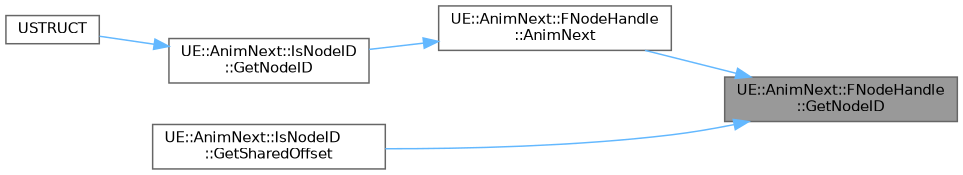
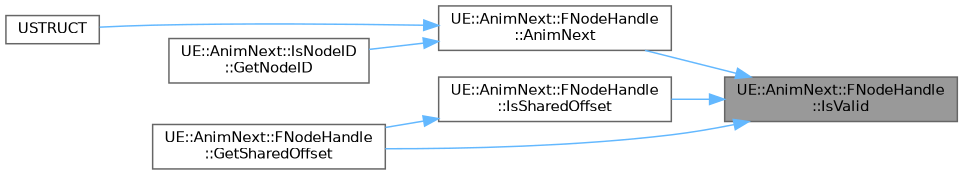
edge "USTRUCT" -> "UE::AnimNext::IsNodeID ::GetNodeID": now "USTRUCT" -> "UE::AnimNext::FNodeHandle ::AnimNext"
node "UE::AnimNext::FNodeHandle ::IsSharedOffset": added
node "UE::AnimNext::FNodeHandle ::GetNodeID": label "UE::AnimNext::FNodeHandle ::GetNodeID" -> "UE::AnimNext::FNodeHandle ::IsValid"
node "UE::AnimNext::IsNodeID ::GetSharedOffset": label "UE::AnimNext::IsNodeID ::GetSharedOffset" -> "UE::AnimNext::FNodeHandle ::GetSharedOffset"
